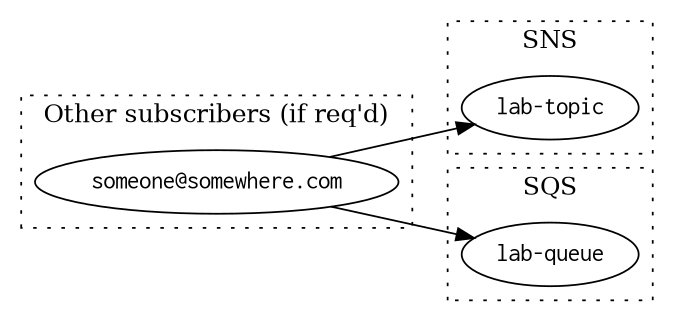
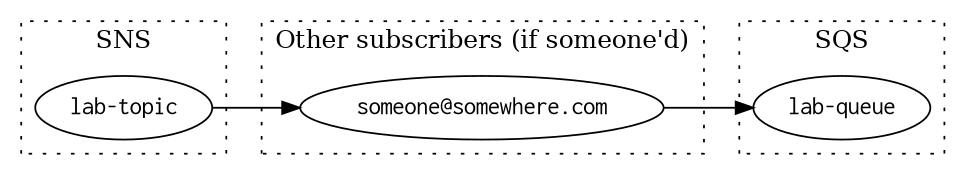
cluster "Other subscribers (if req'd)": label "Other subscribers (if req'd)" -> "Other subscribers (if someone'd)"
edge "someone@somewhere.com" -> "lab-topic": reversed
